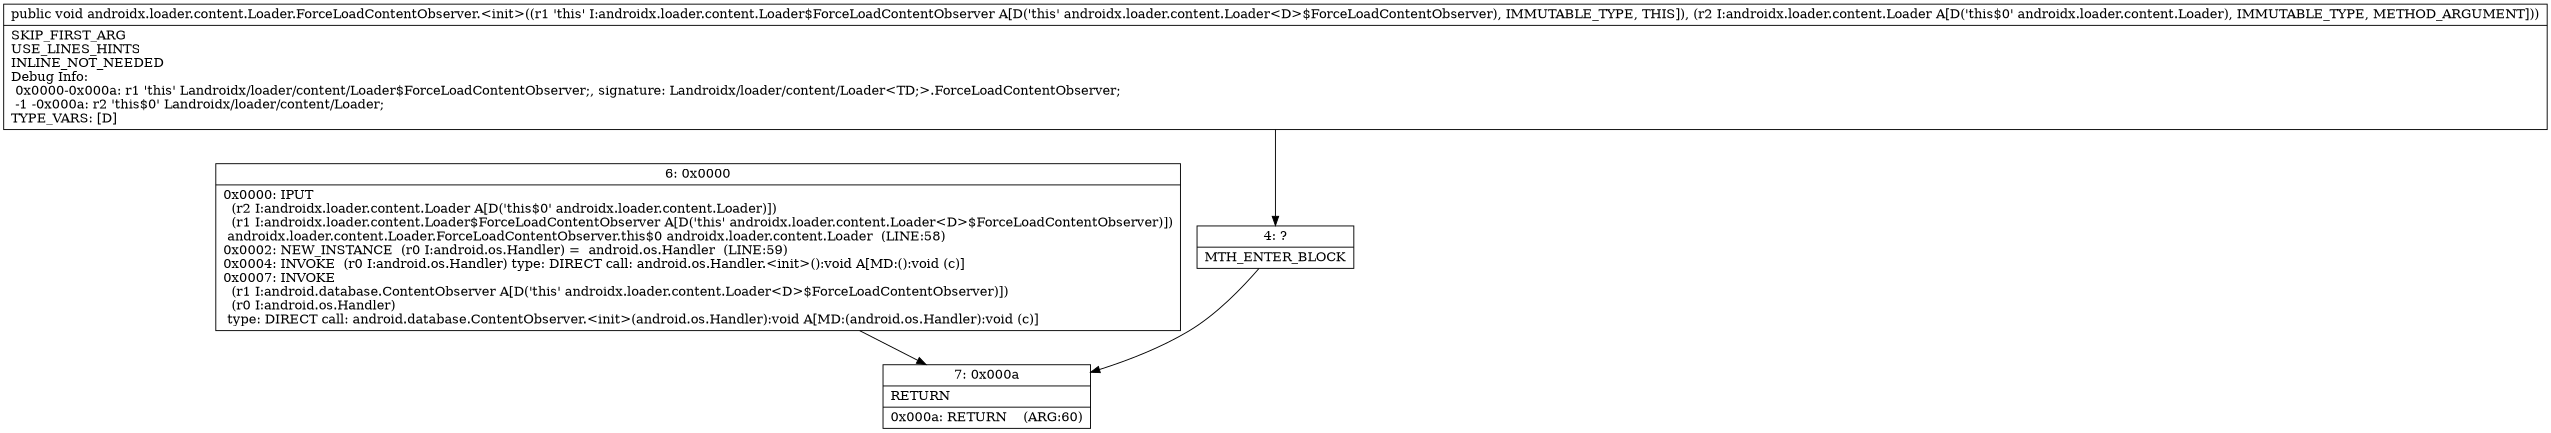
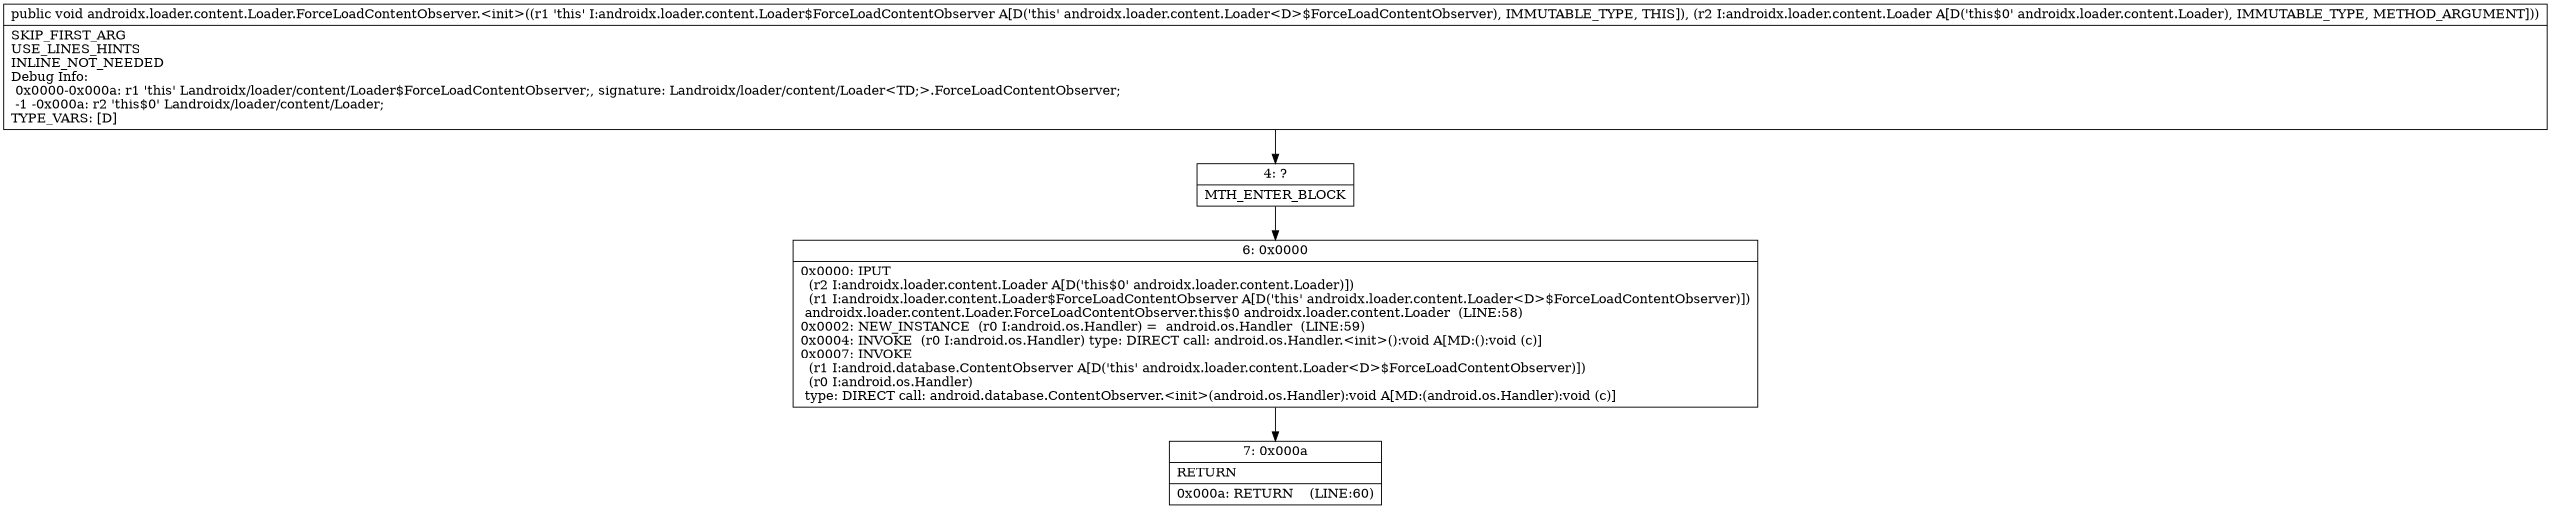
edge "4: ?" -> "7: 0x000a": now "4: ?" -> "6: 0x0000"
node "7: 0x000a": text "0x000a: RETURN    (ARG:60)" -> "0x000a: RETURN    (LINE:60)"
